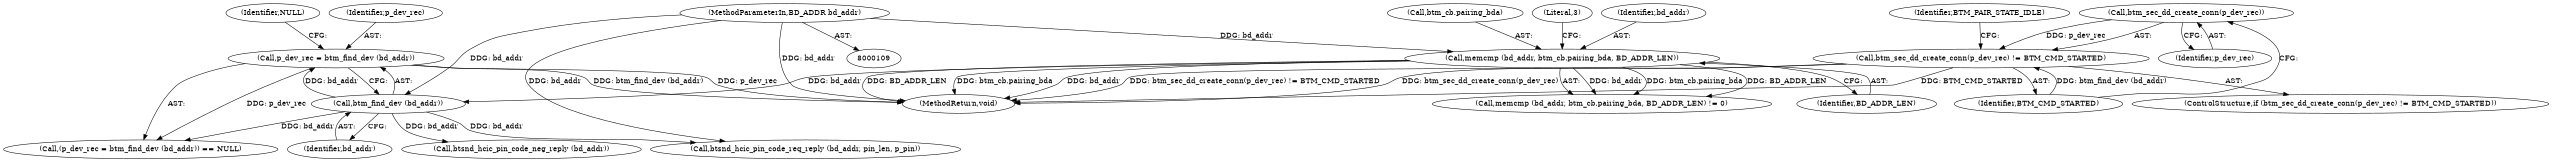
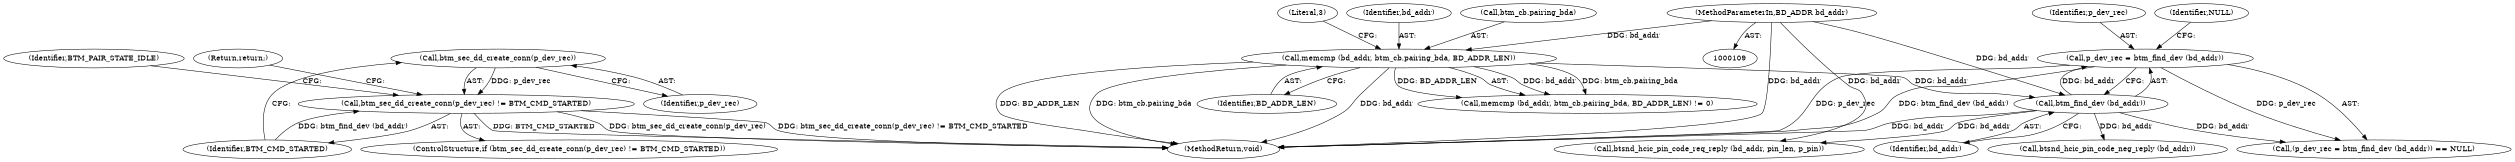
node "(Return,return;)": added
node "8000109": label "8000109" -> "1000109"
edge "(Call,btm_find_dev (bd_addr))" -> "(MethodReturn,void)": added, label "DDG: bd_addr"
